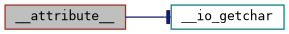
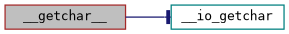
node "__attribute__": label "__attribute__" -> "__getchar__"
